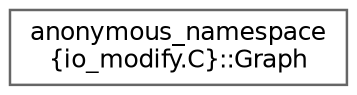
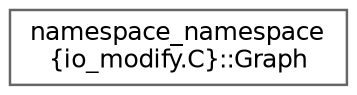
node "anonymous_namespace {io_modify.C}::Graph": label "anonymous_namespace {io_modify.C}::Graph" -> "namespace_namespace {io_modify.C}::Graph"
